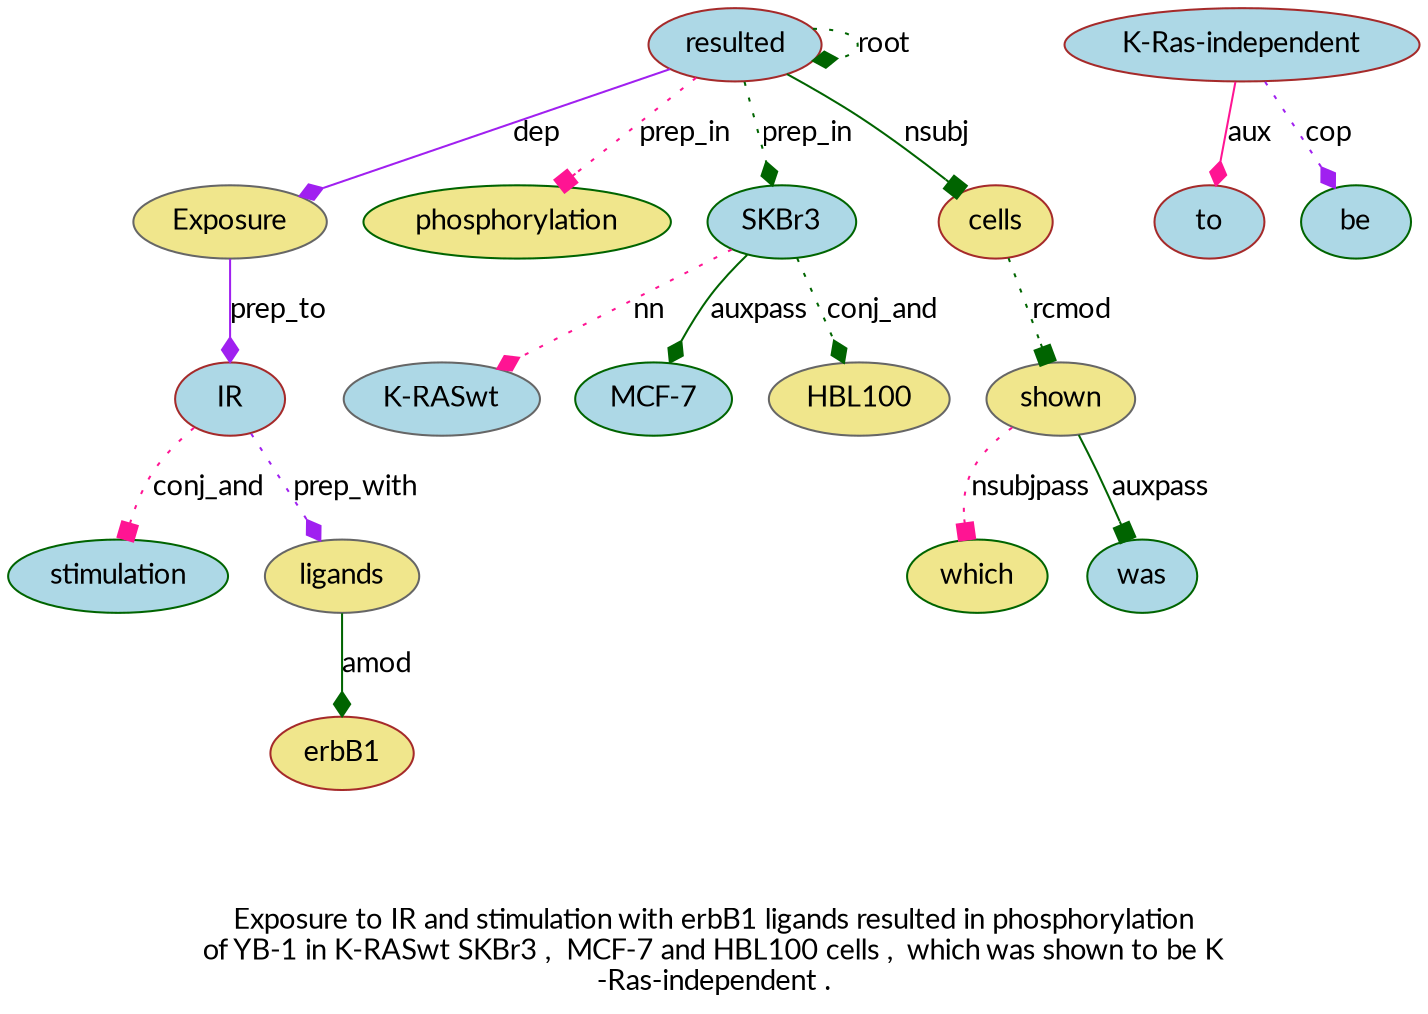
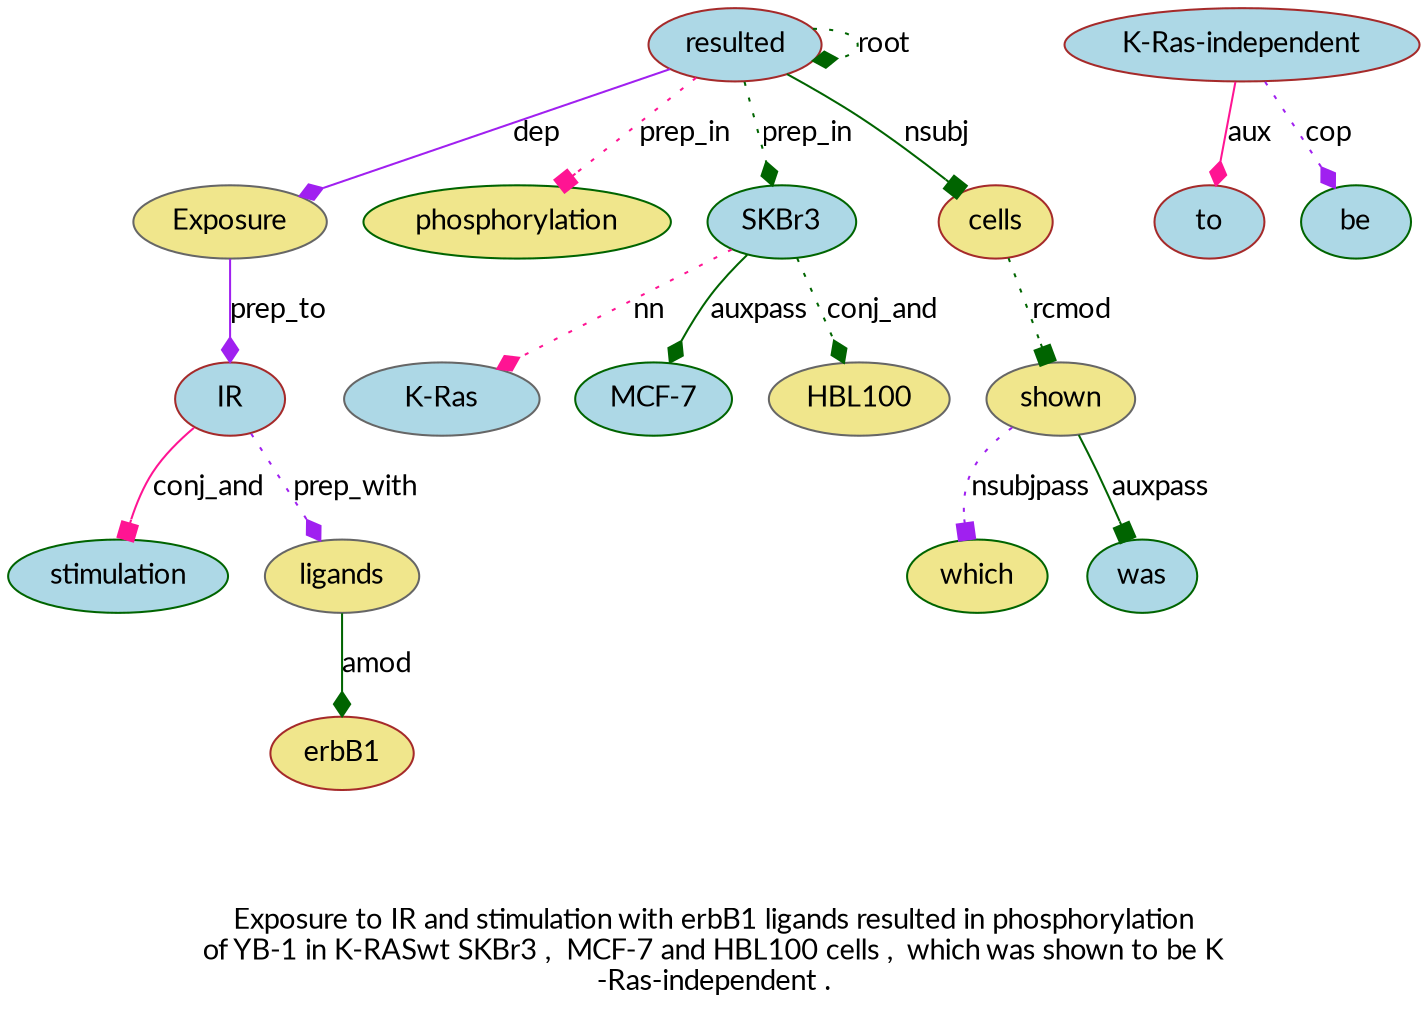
node "K-RASwt": label "K-RASwt" -> "K-Ras"
edge "shown" -> "which": color deeppink -> purple
edge "IR" -> "stimulation": style dotted -> solid
